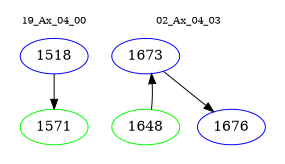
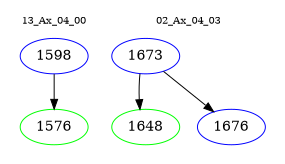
cluster "19_Ax_04_00": label "19_Ax_04_00" -> "13_Ax_04_00"
node "1518": label "1518" -> "1598"
edge "1648" -> "1673": reversed
node "1571": label "1571" -> "1576"
